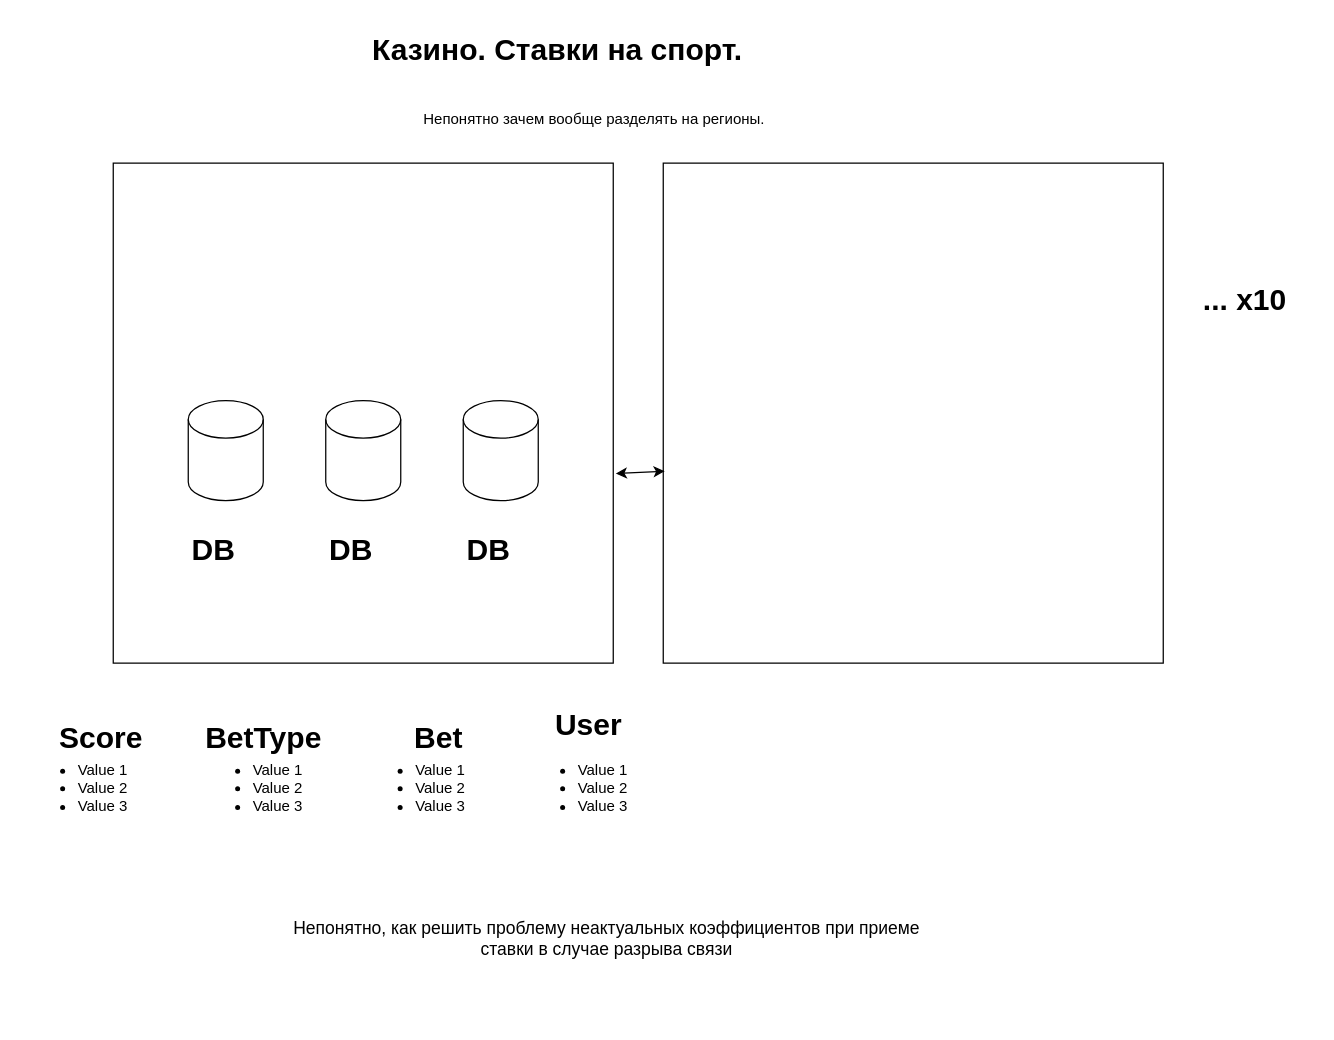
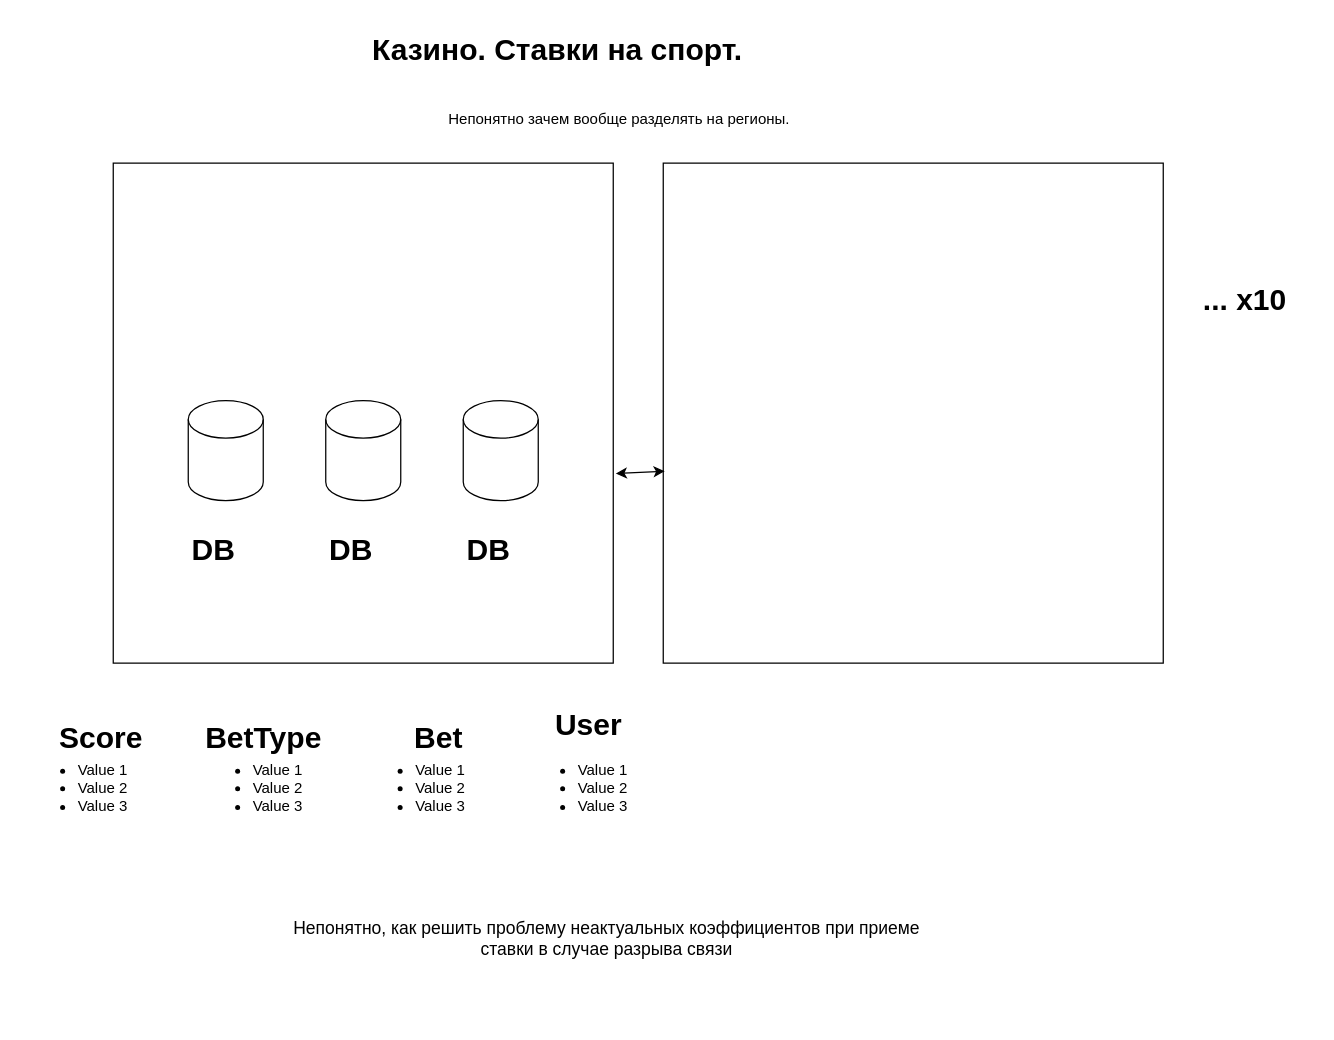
node "Непонятно зачем вообще разделять на регионы.": moved (594, 119) -> (619, 119)
